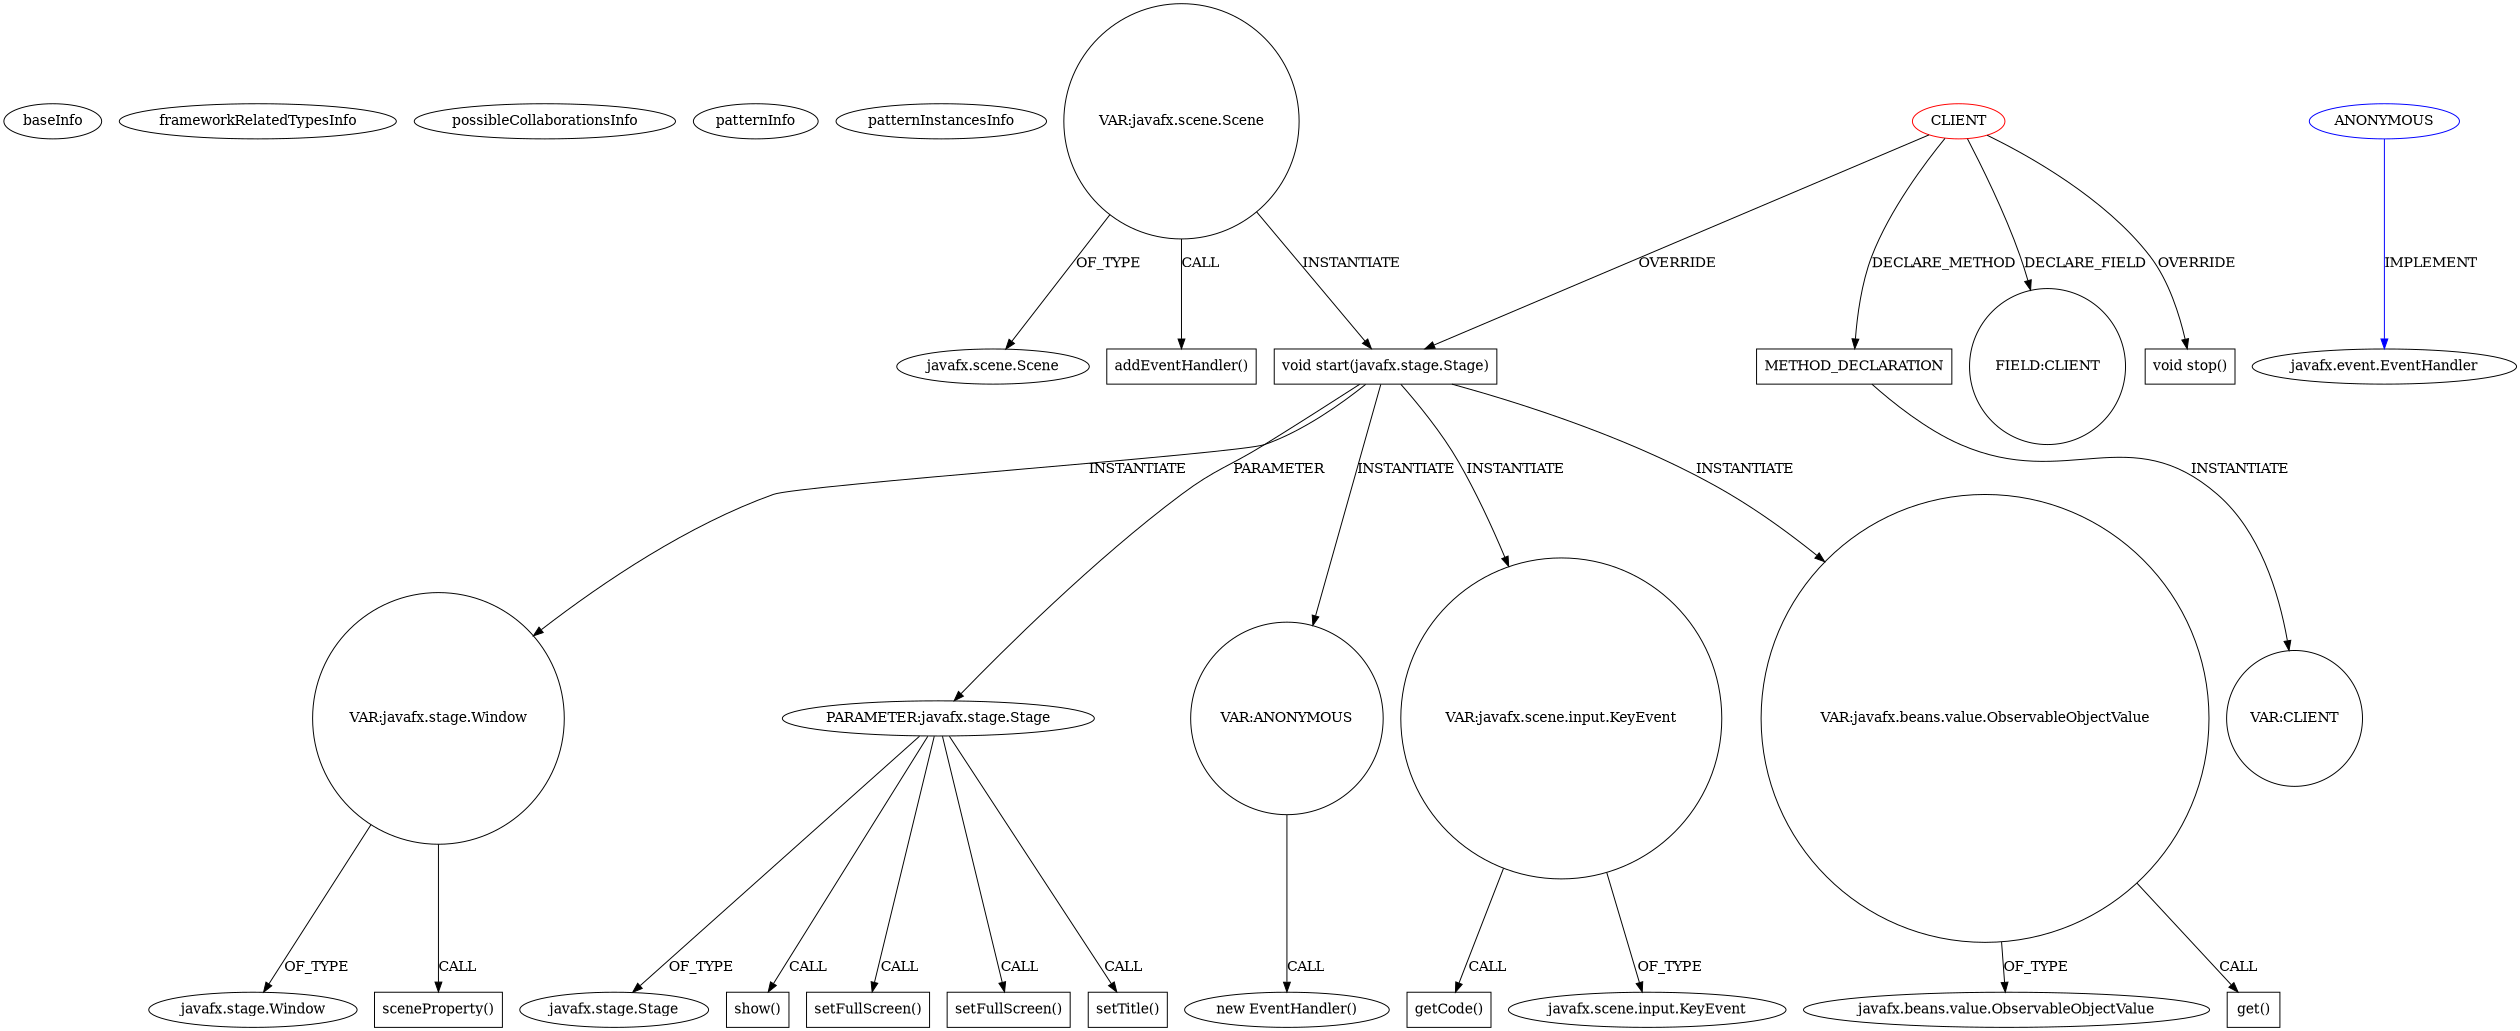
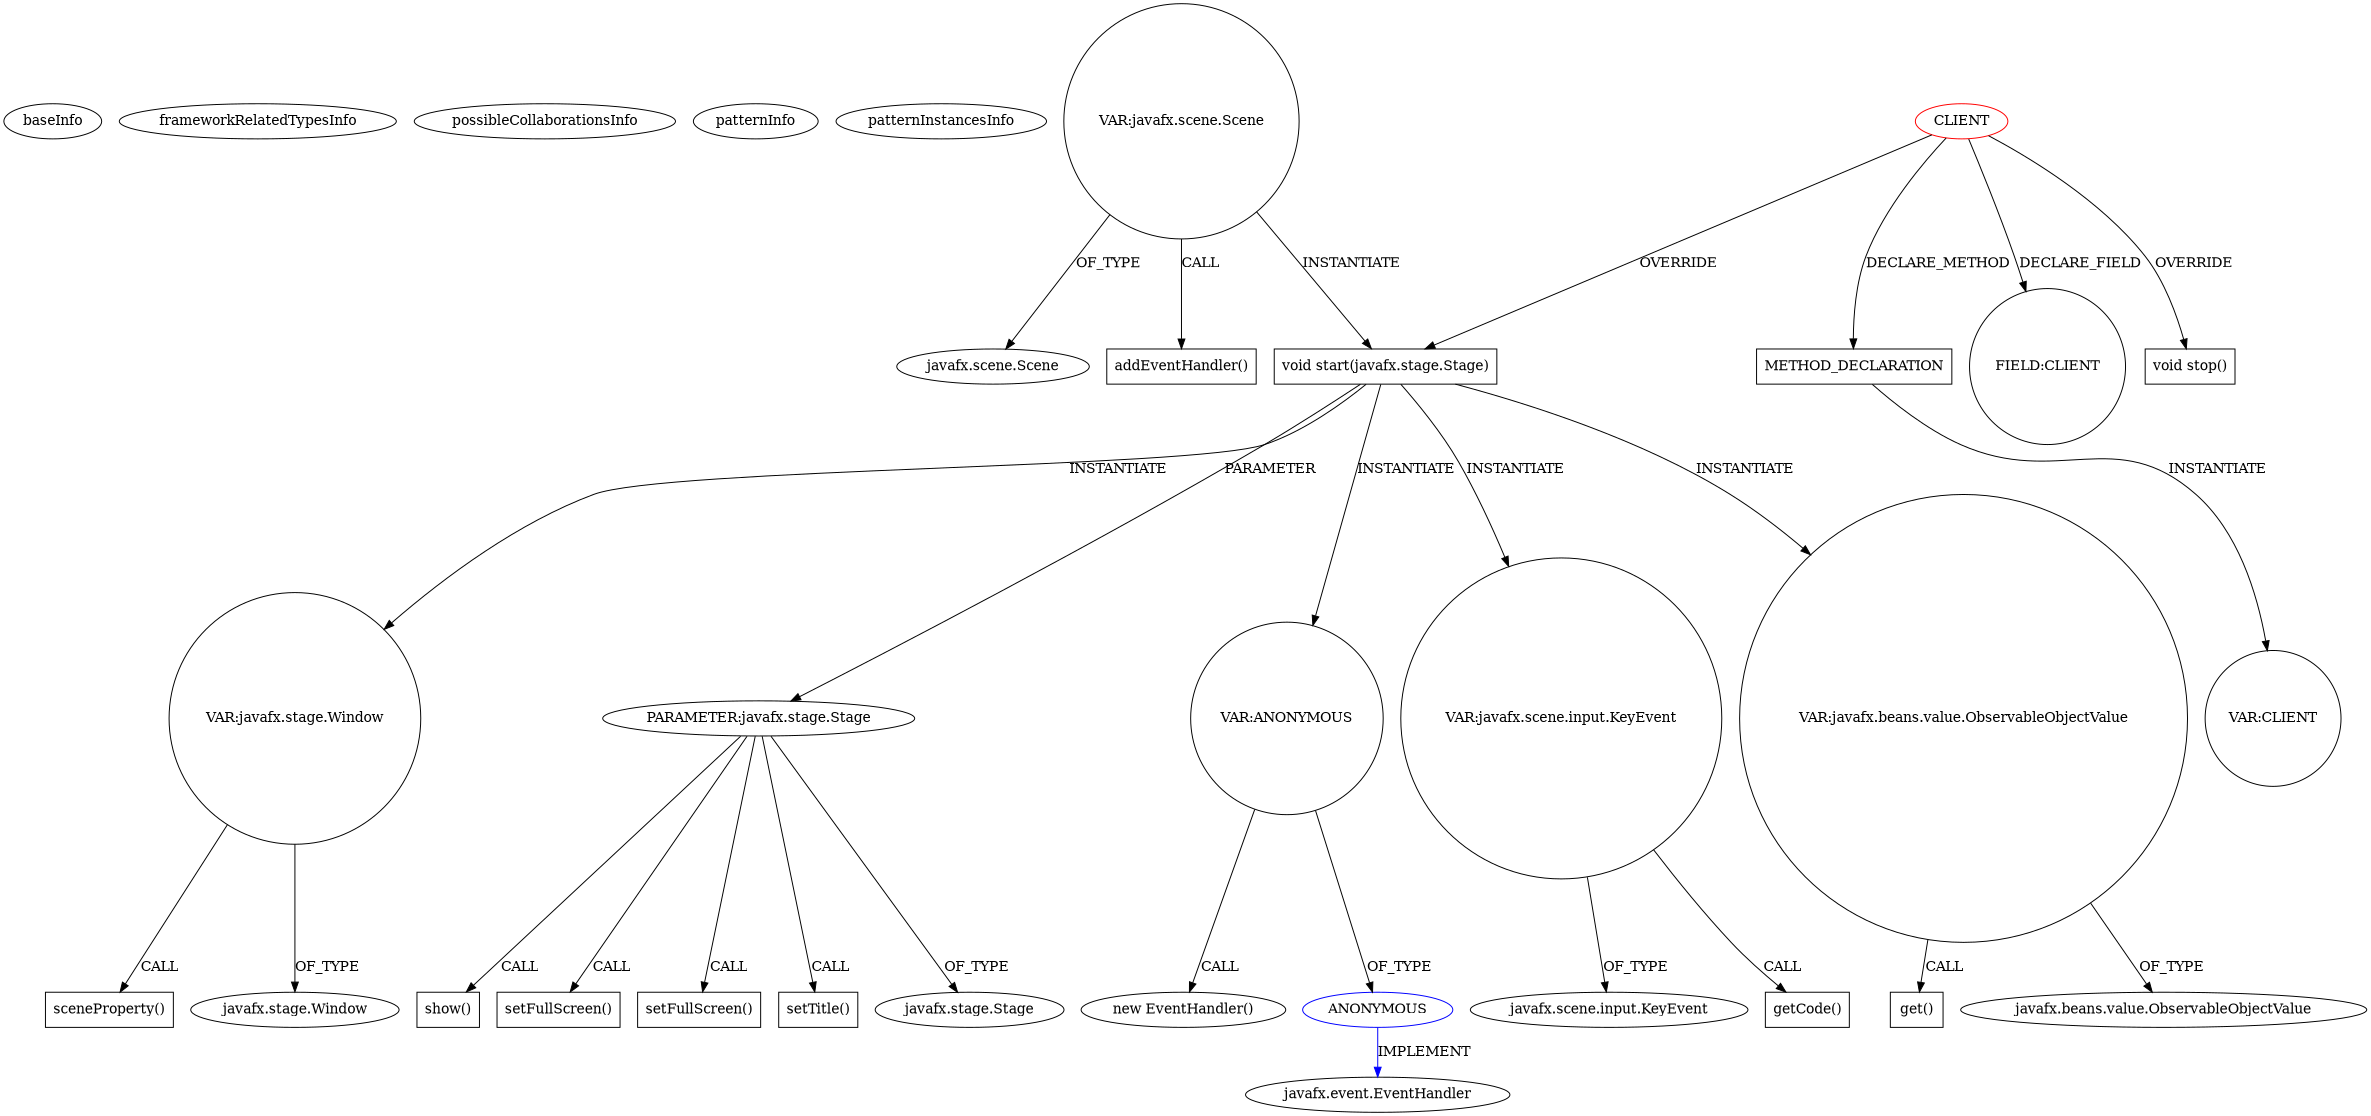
edge "VAR:ANONYMOUS" -> "ANONYMOUS": added, label "OF_TYPE"
